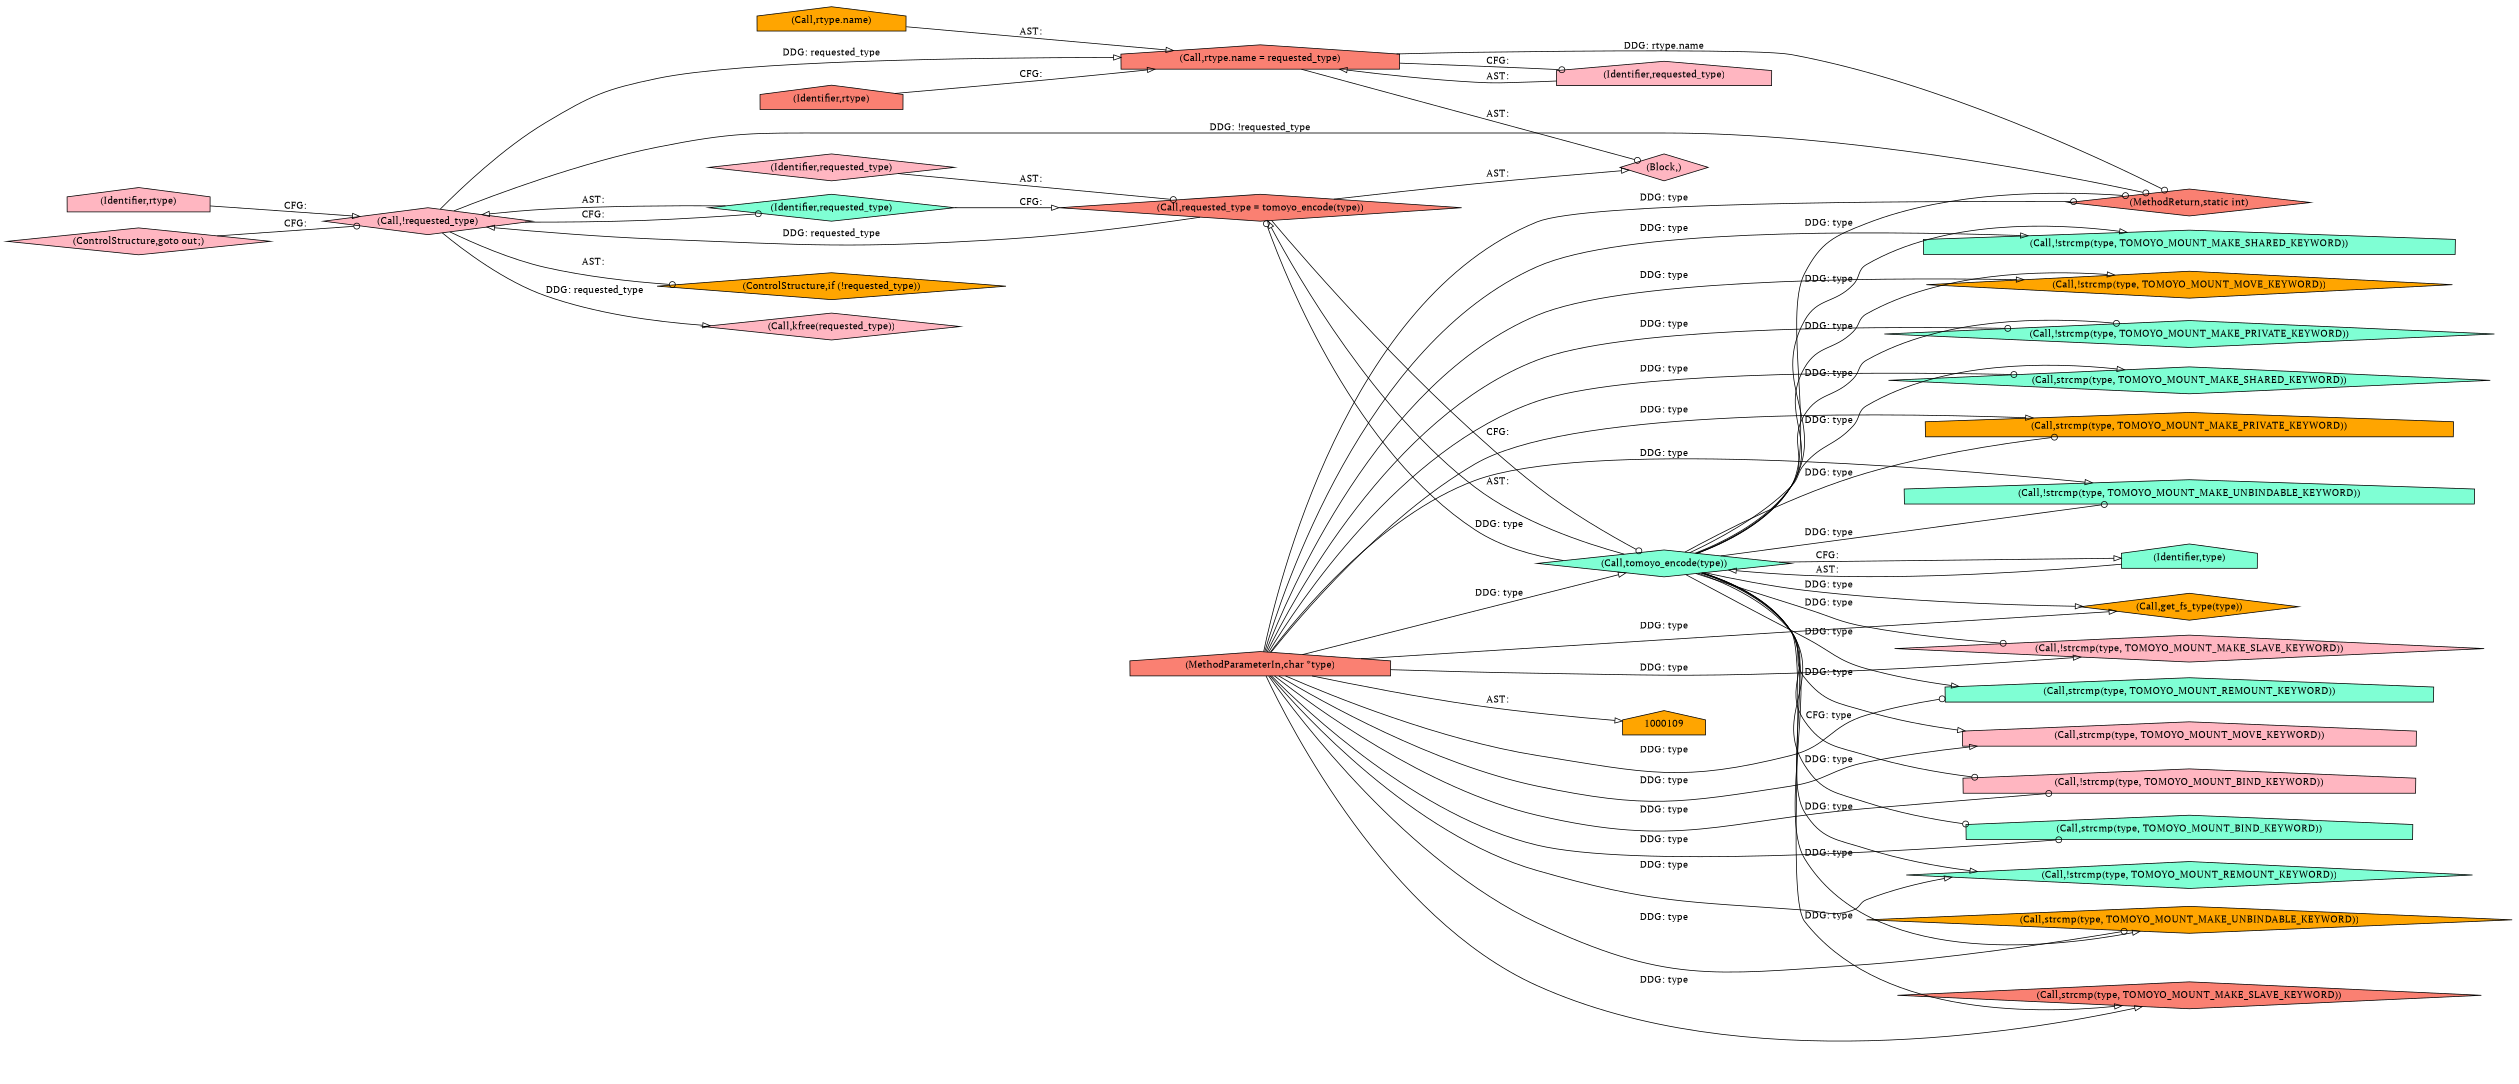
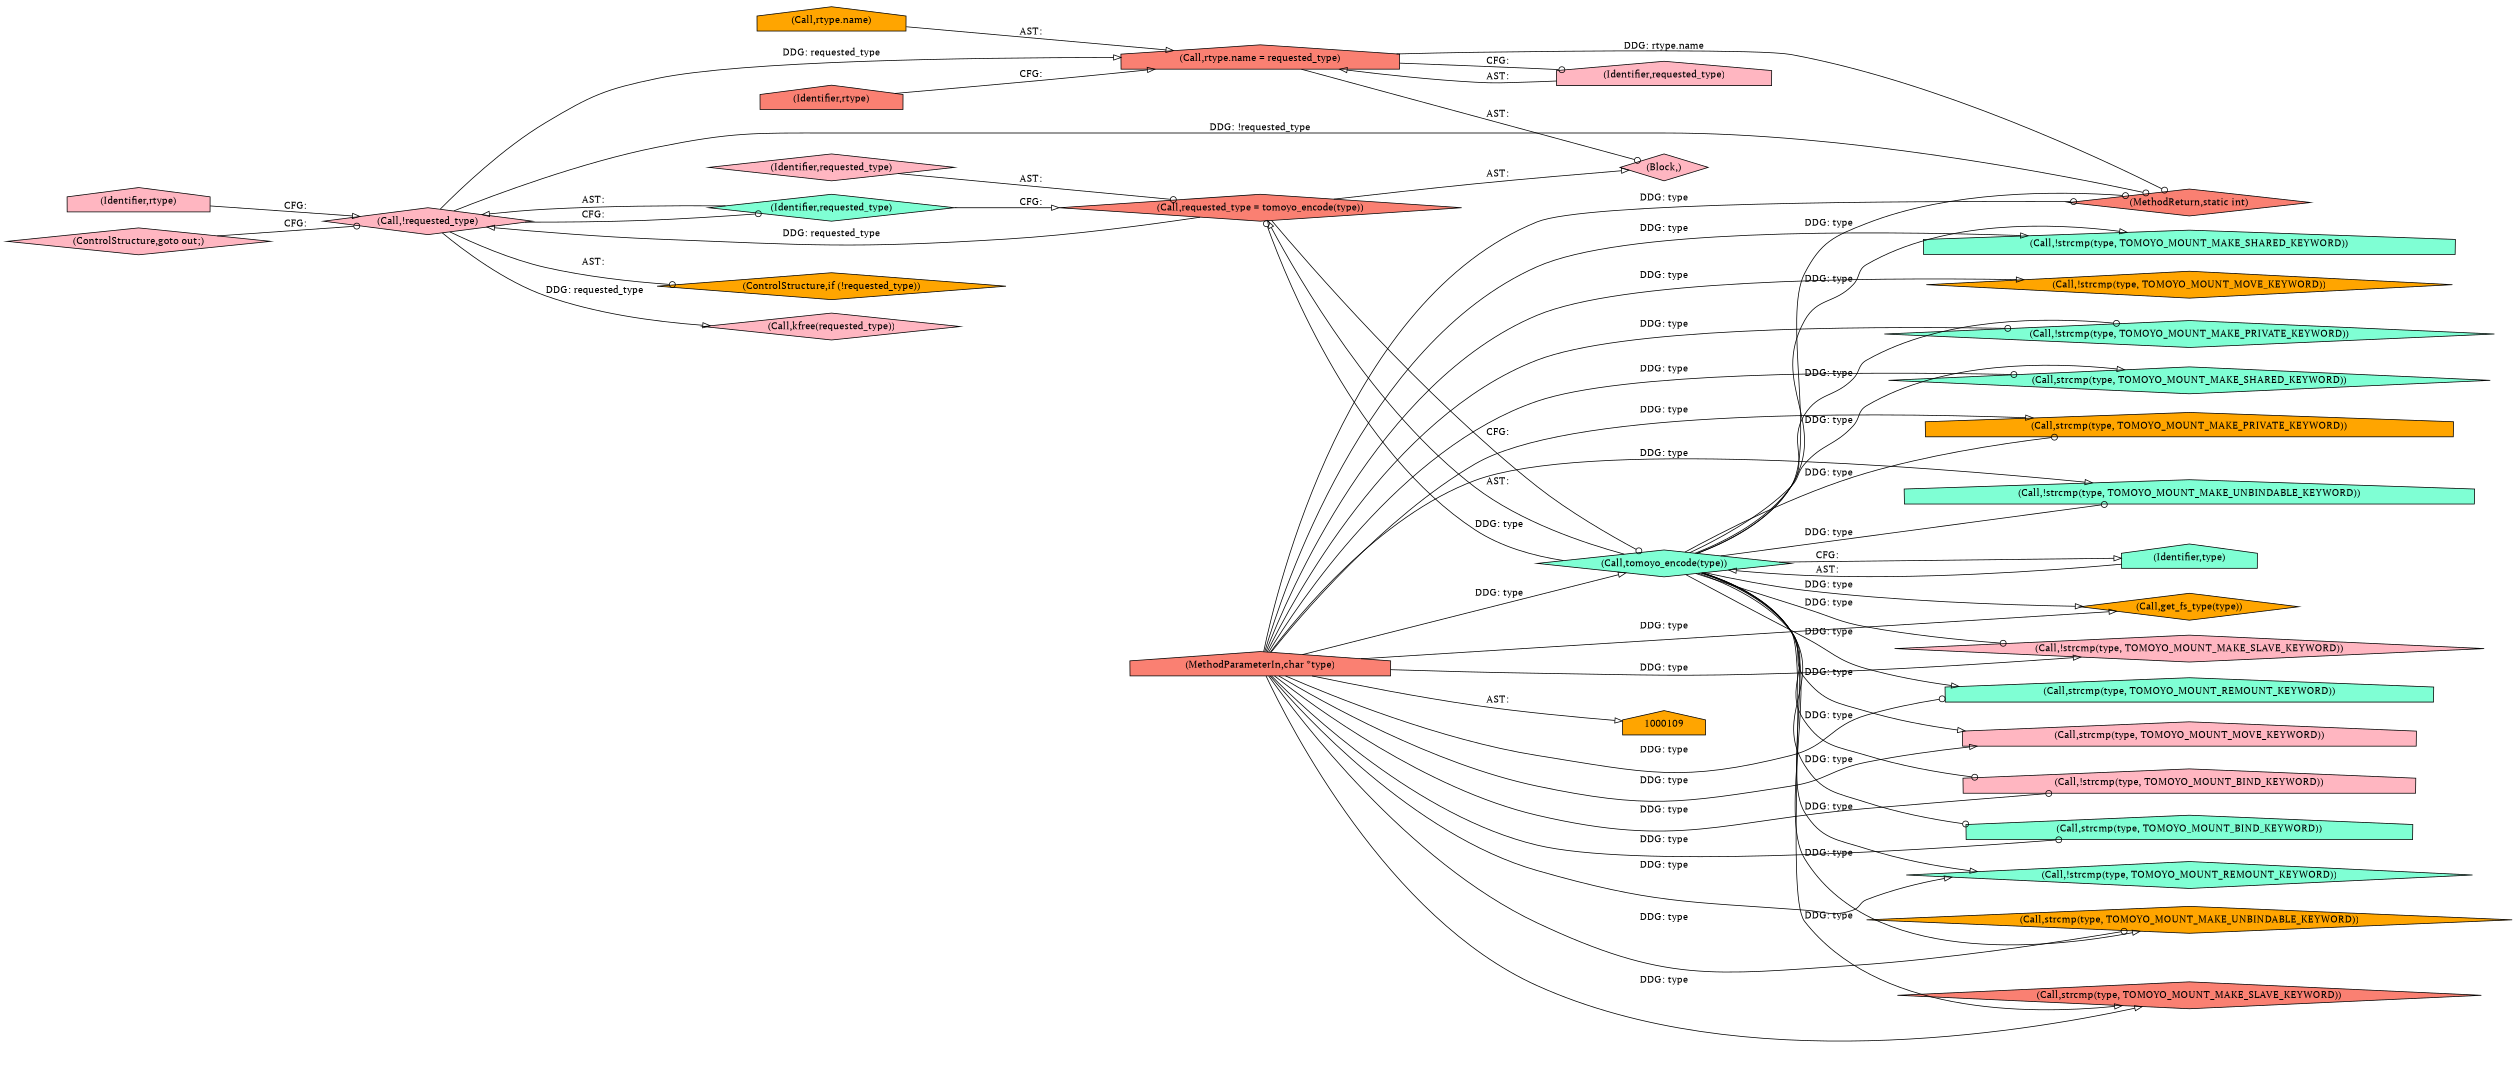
edge "(Call,tomoyo_encode(type))" -> "(Call,!strcmp(type, TOMOYO_MOUNT_MOVE_KEYWORD))": removed, label "DDG: type"
edge "(Call,tomoyo_encode(type))" -> "(Call,!strcmp(type, TOMOYO_MOUNT_BIND_KEYWORD))": label "CFG: type" -> "DDG: type"
